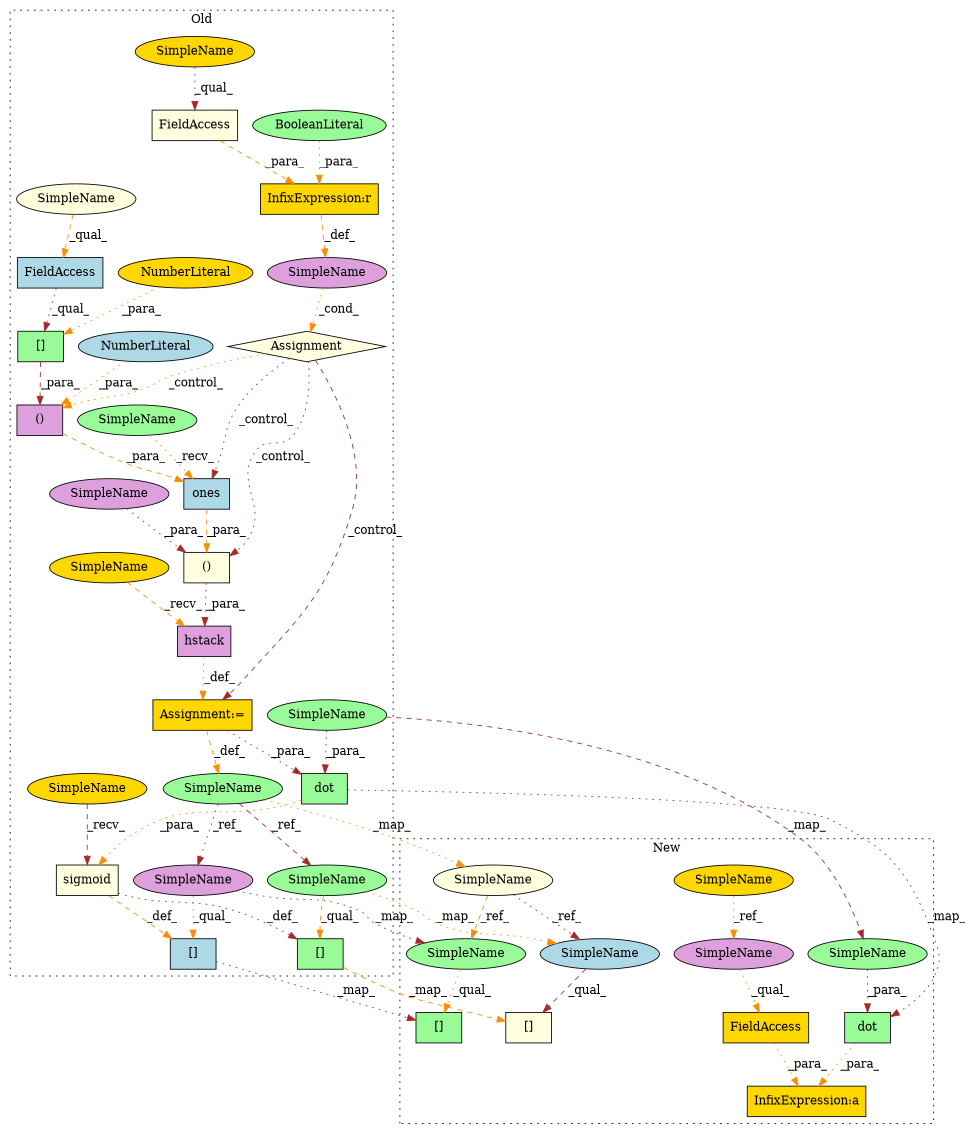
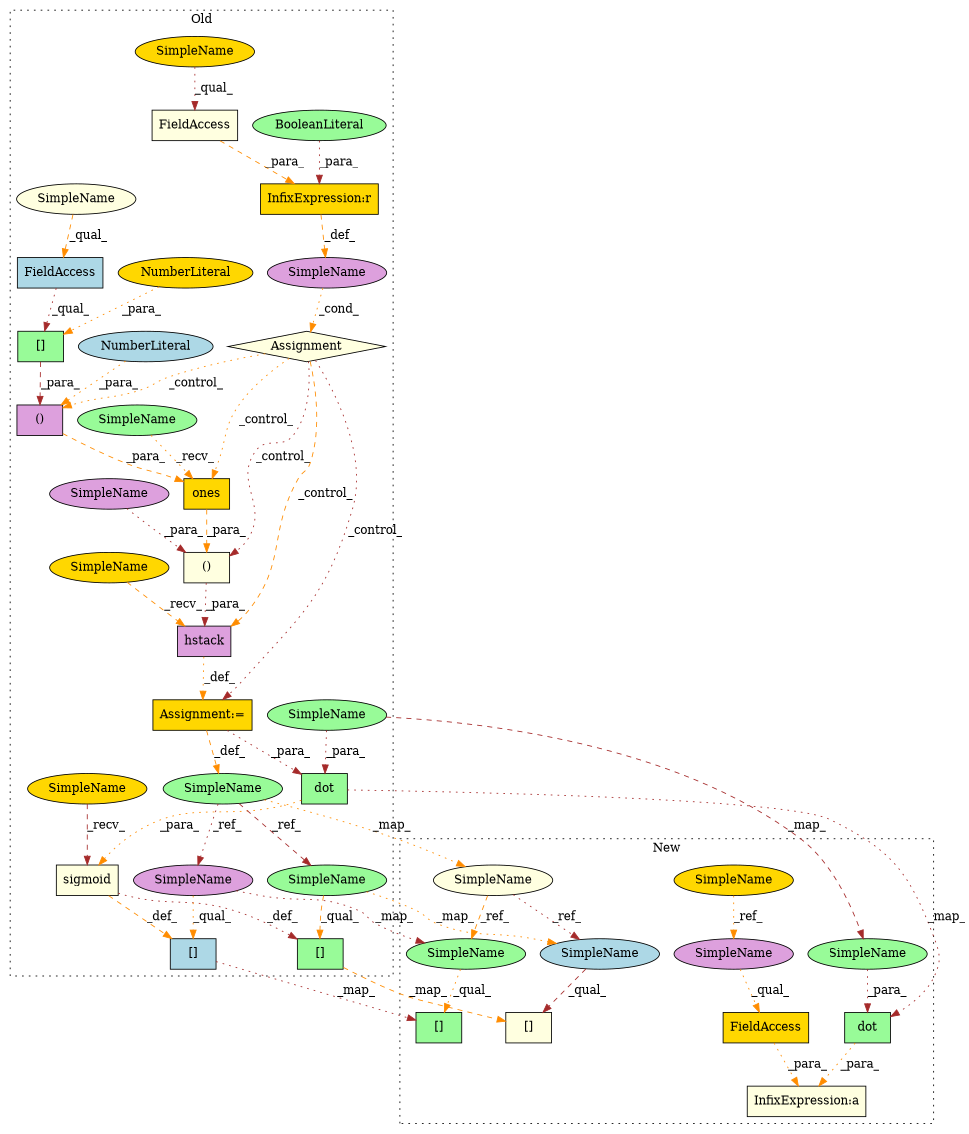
edge "BooleanLiteral" -> "InfixExpression:r": color darkorange -> brown
edge "Assignment" -> "ones": color brown -> darkorange
node "ones": fillcolor lightblue -> gold
edge "Assignment" -> "hstack": added, label "_control_"
edge "Assignment" -> "Assignment:=": style dashed -> dotted
node "InfixExpression:a": fillcolor gold -> lightyellow
